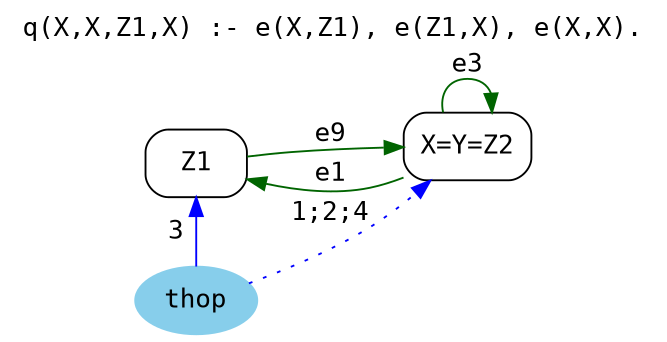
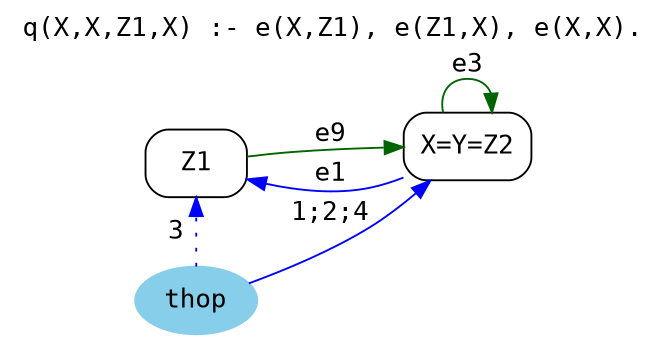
edge "X=Y=Z2" -> "Z1": color darkgreen -> blue
edge "thop" -> "Z1": style solid -> dotted
edge "thop" -> "X=Y=Z2": style dotted -> solid
